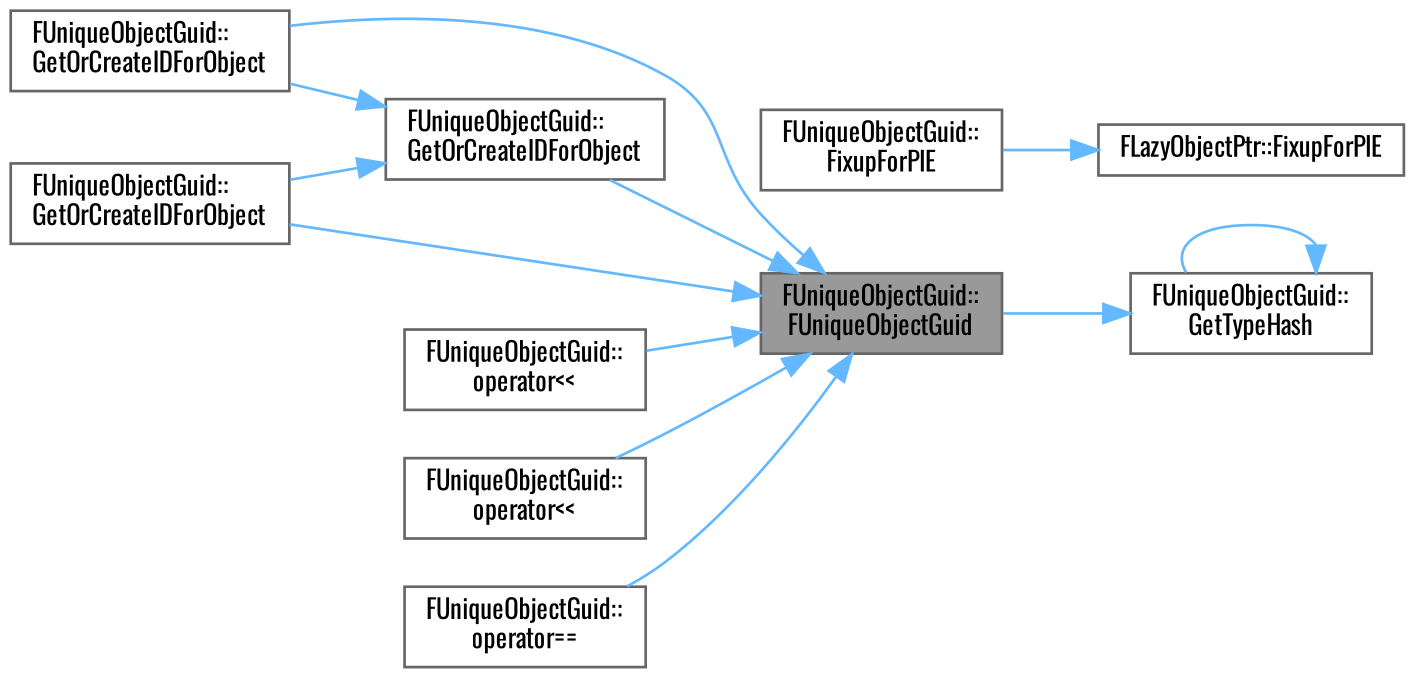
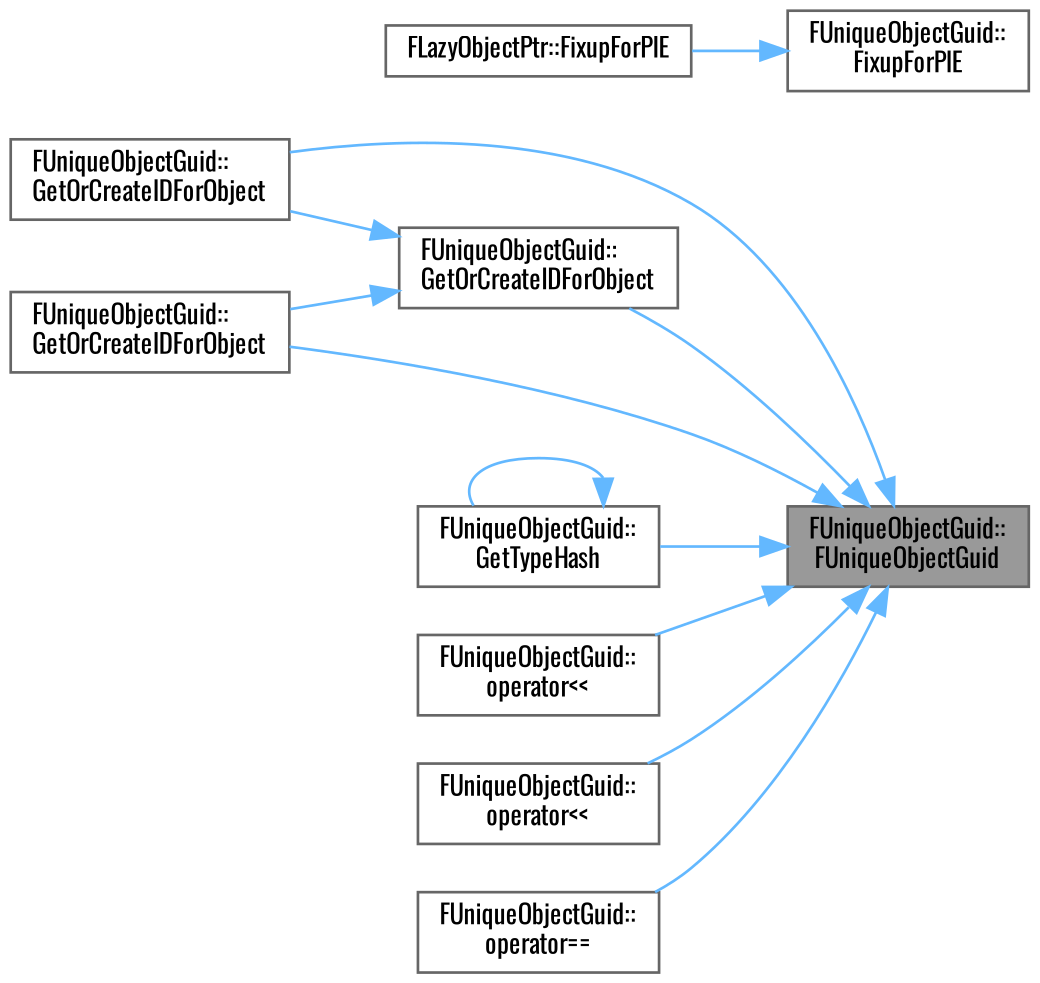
edge "FUniqueObjectGuid:: FixupForPIE" -> "FLazyObjectPtr::FixupForPIE": reversed
edge "FUniqueObjectGuid:: FUniqueObjectGuid" -> "FUniqueObjectGuid:: GetTypeHash": reversed
